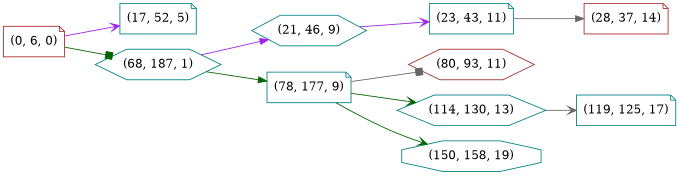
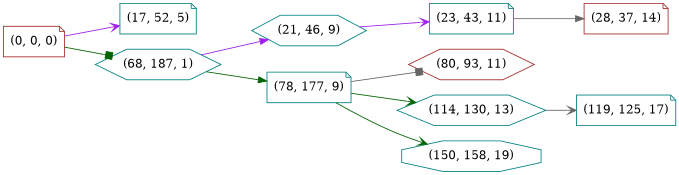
node "(0, 6, 0)": label "(0, 6, 0)" -> "(0, 0, 0)"
